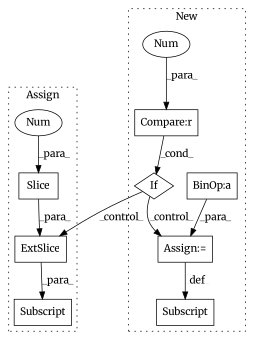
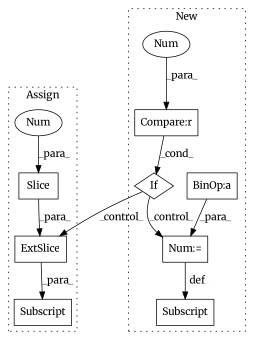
node "Assign:=": label "Assign:=" -> "Num:="
